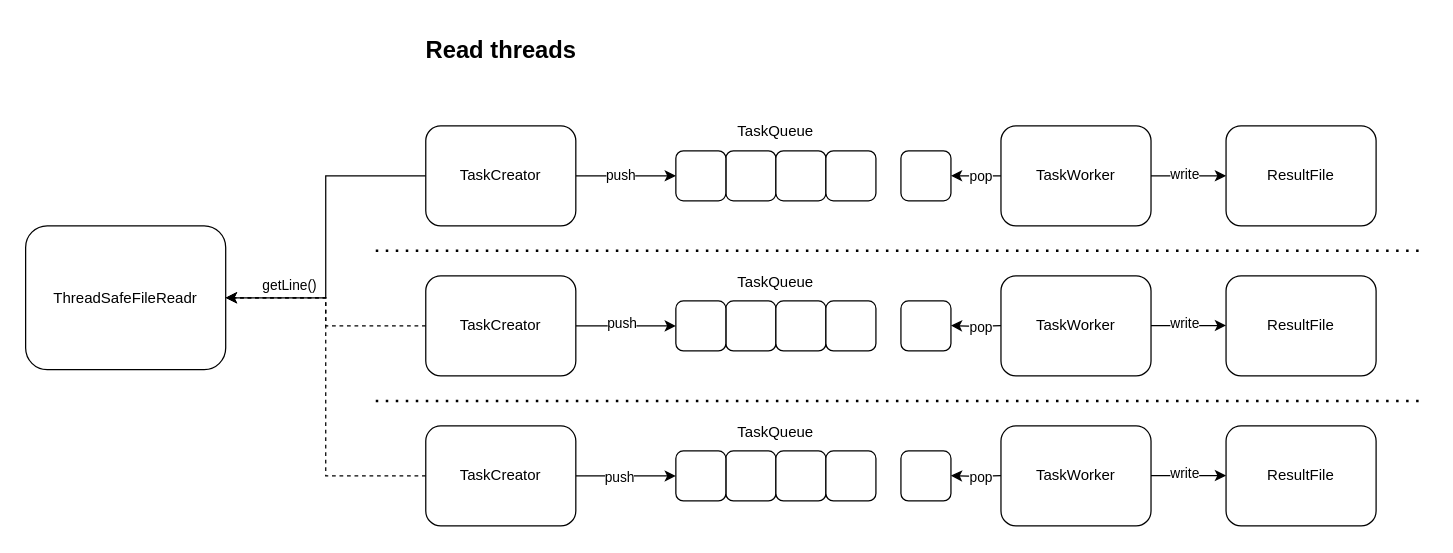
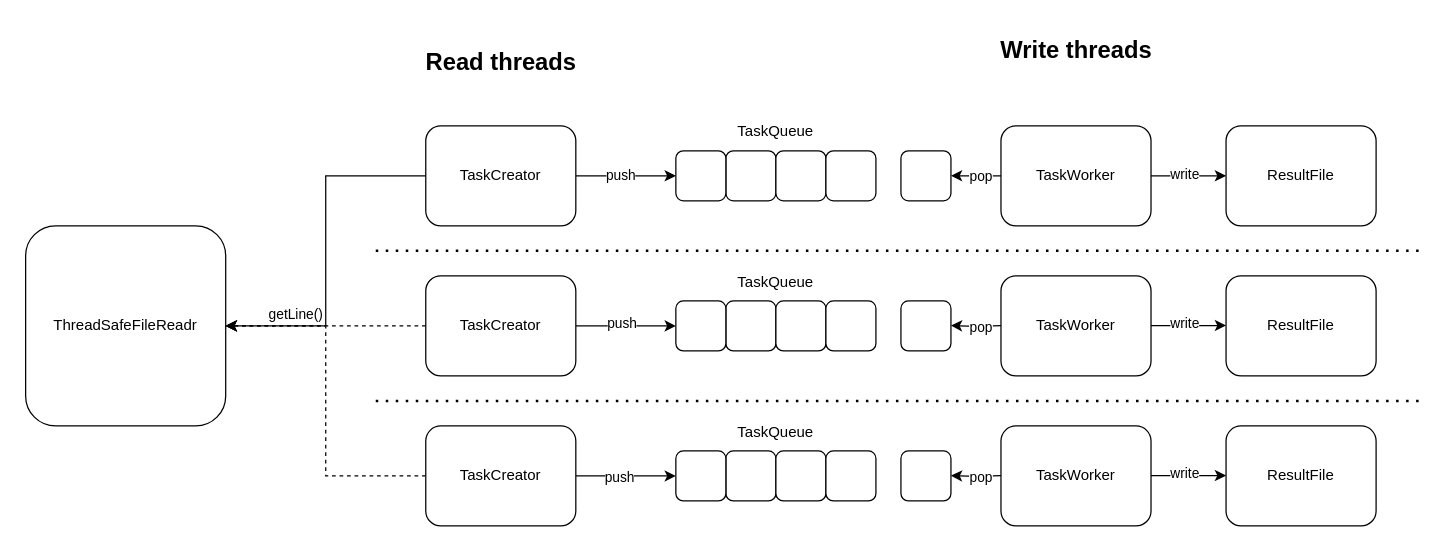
node "Read threads": moved (501, 51) -> (501, 63)
node "Write threads": added
node "ThreadSafeFileReadr": size 200x144 -> 200x200
